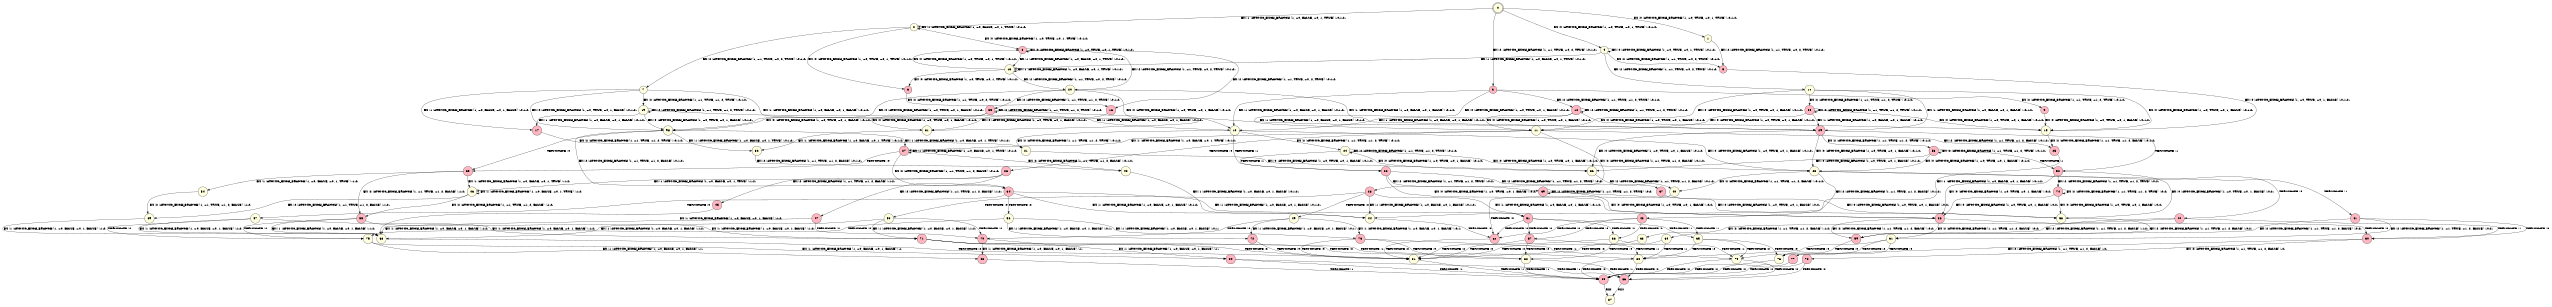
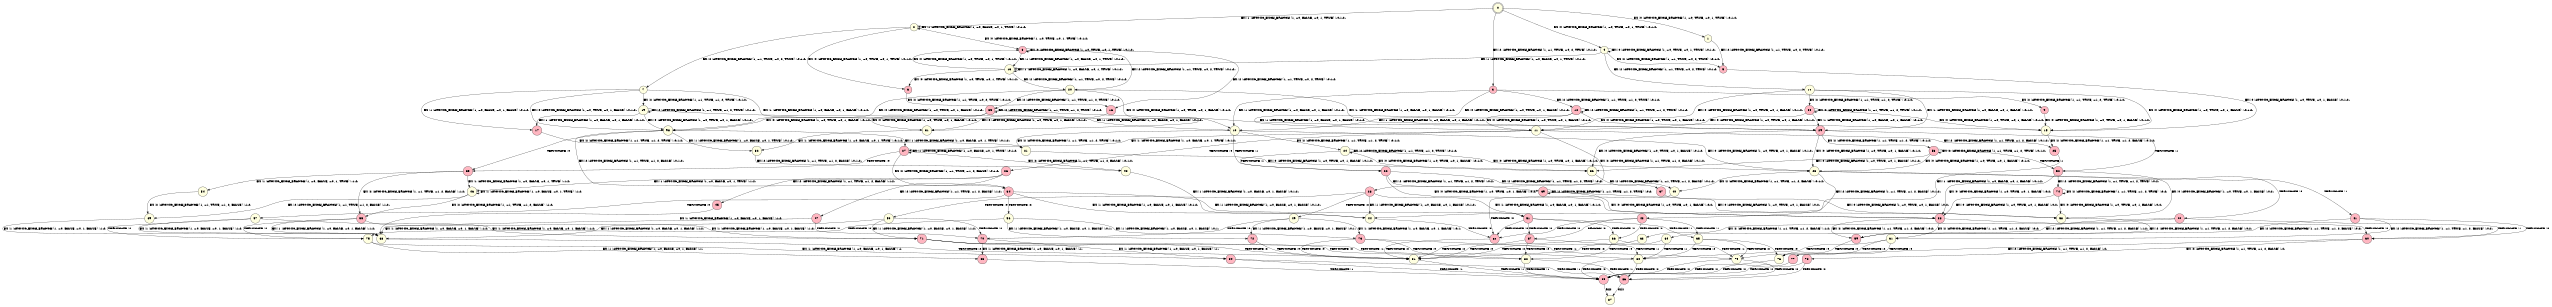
edge "43" -> "67": label "TERMINATE !0" -> "BRANCH !0"
